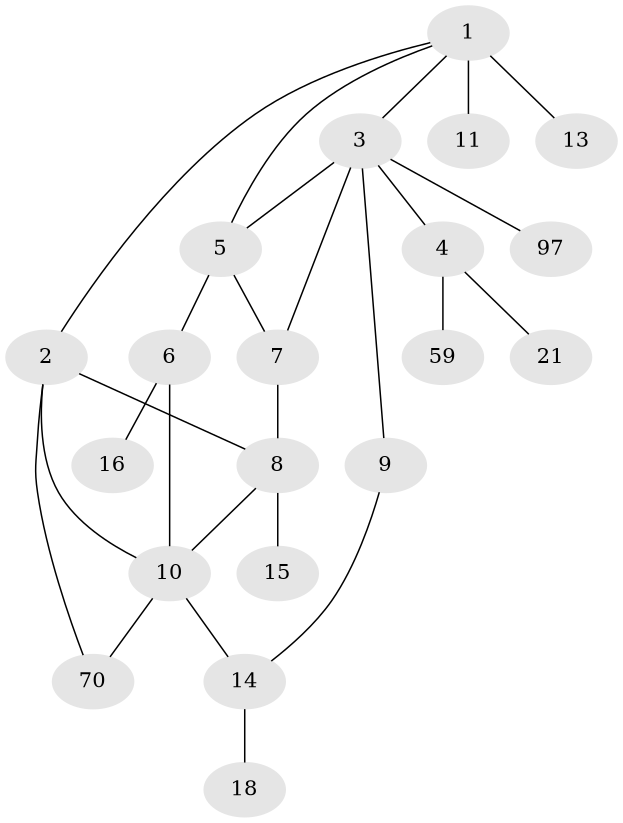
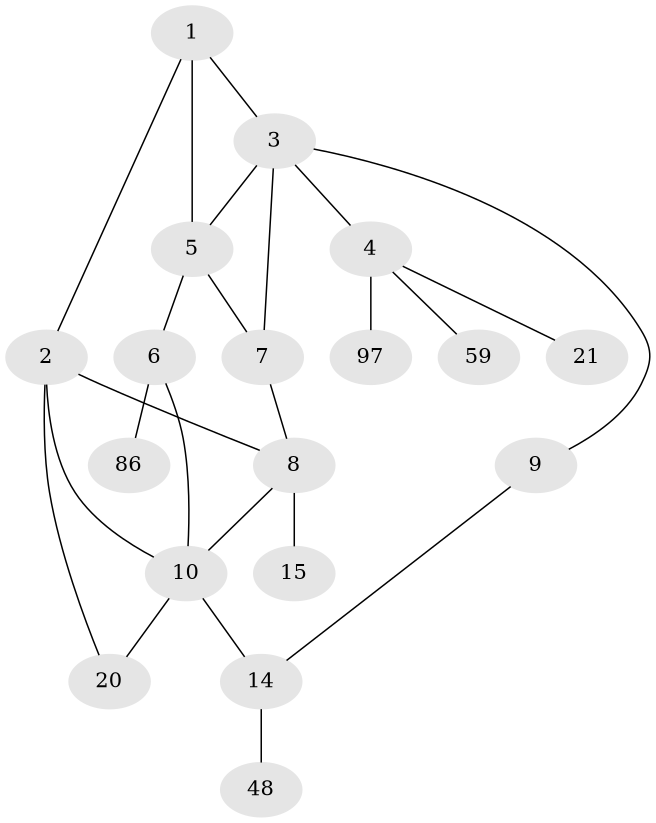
node "11": removed
node "13": removed
edge "3" -- "97": now "4" -- "97"
node "16": label "16" -> "86"
node "70": label "70" -> "20"
node "18": label "18" -> "48"
